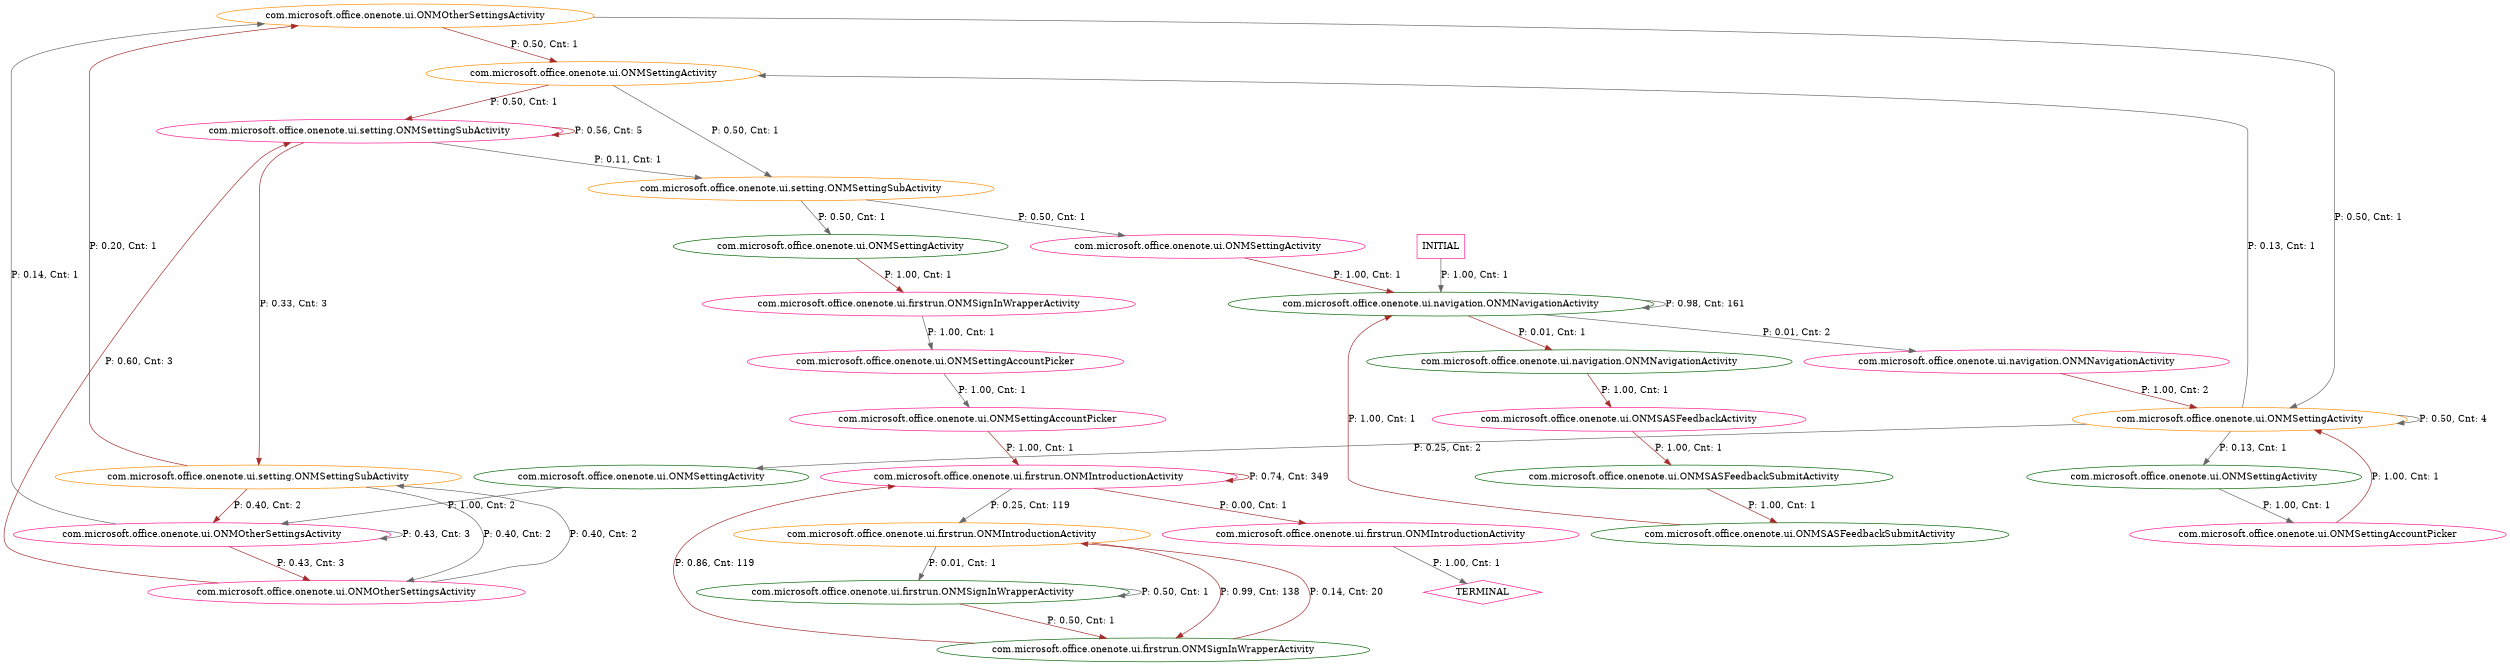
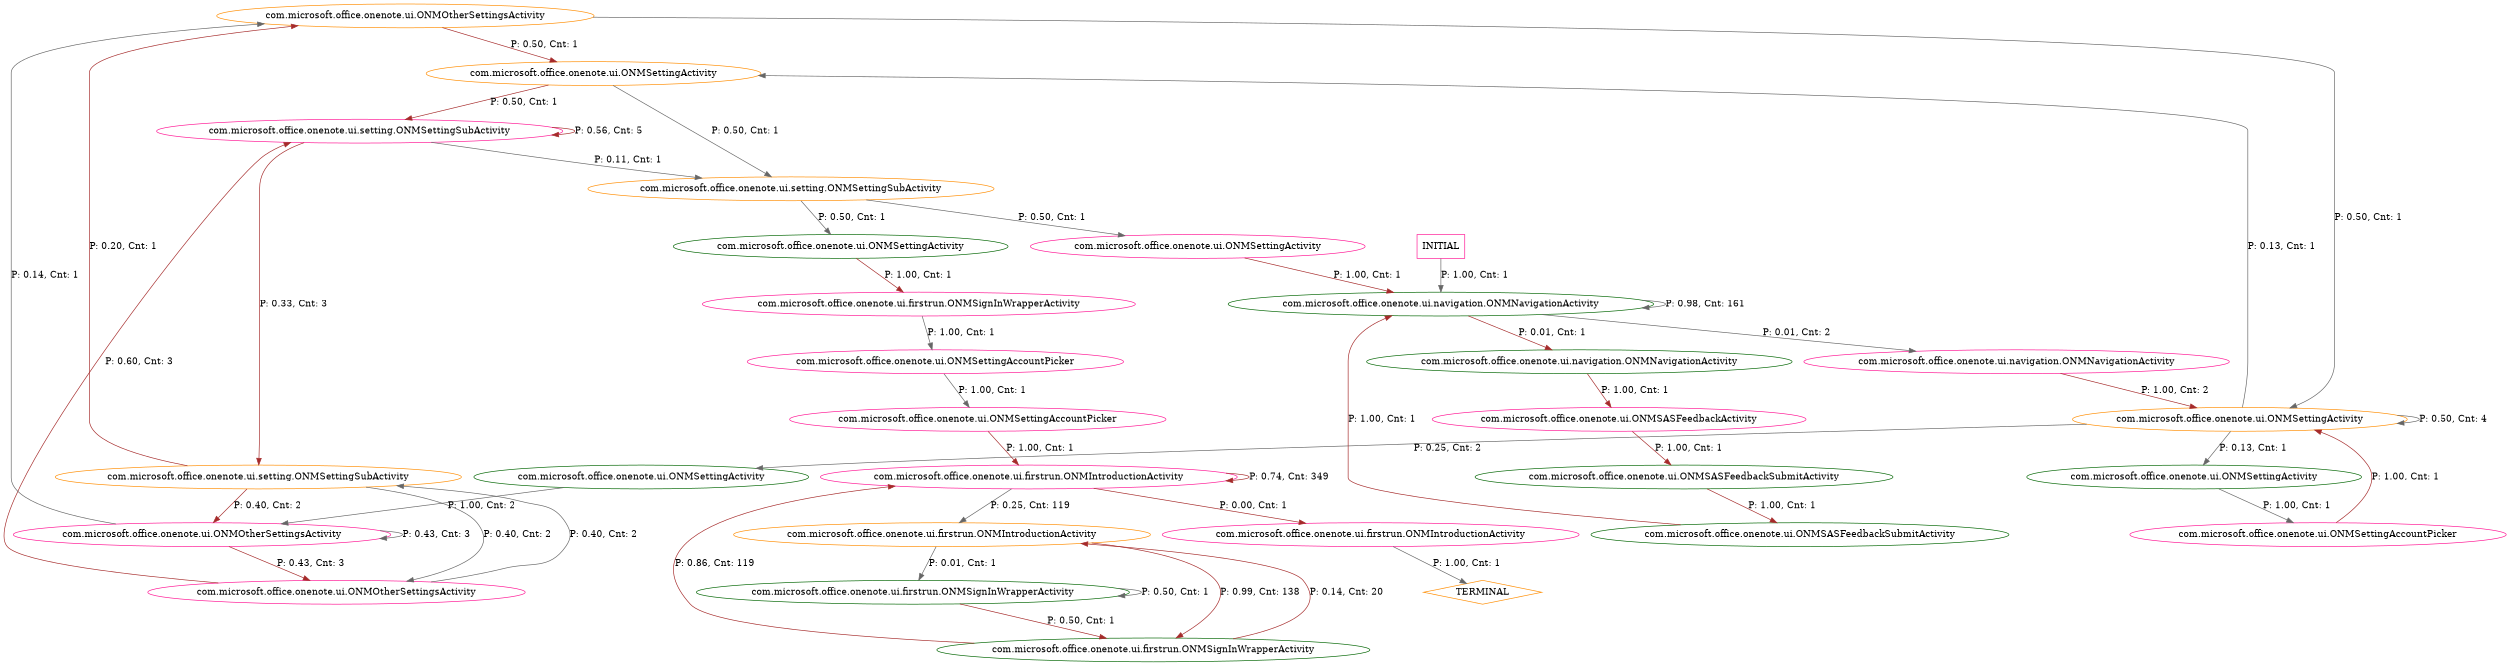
node "TERMINAL": color deeppink -> darkorange
